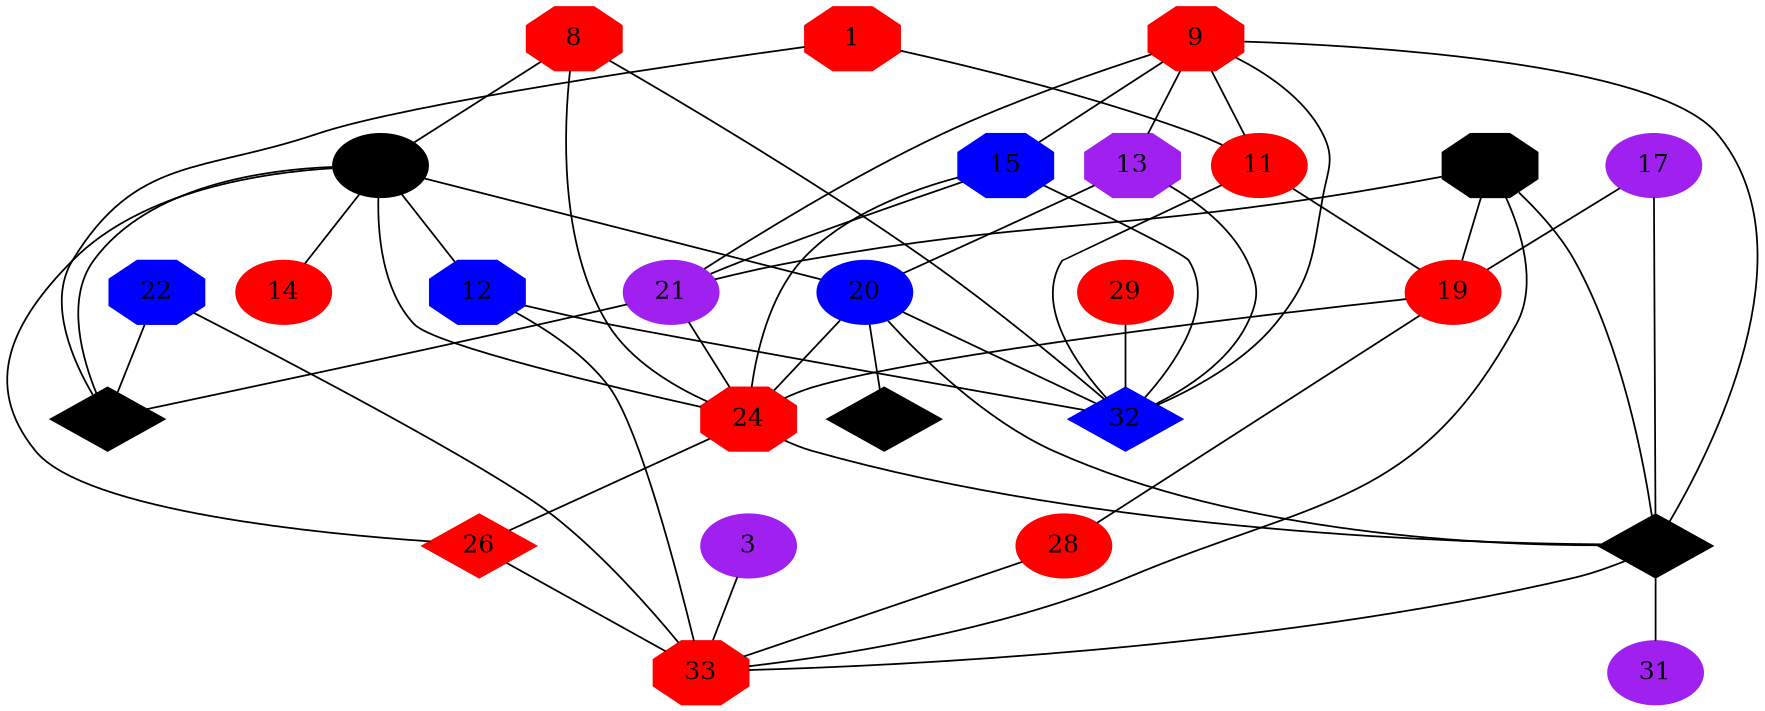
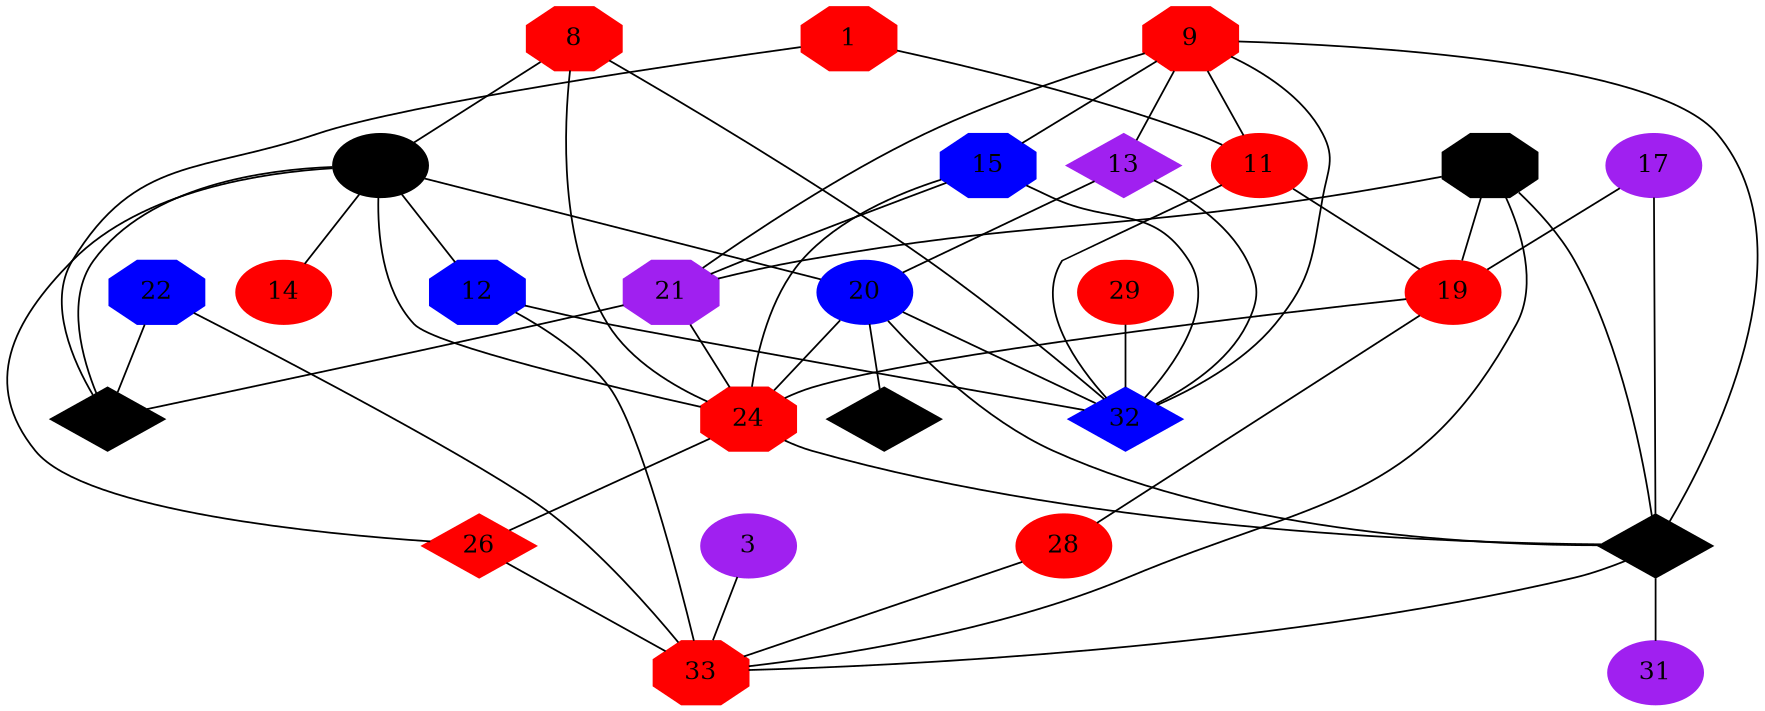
node "13": shape octagon -> diamond
node "21": shape ellipse -> octagon
